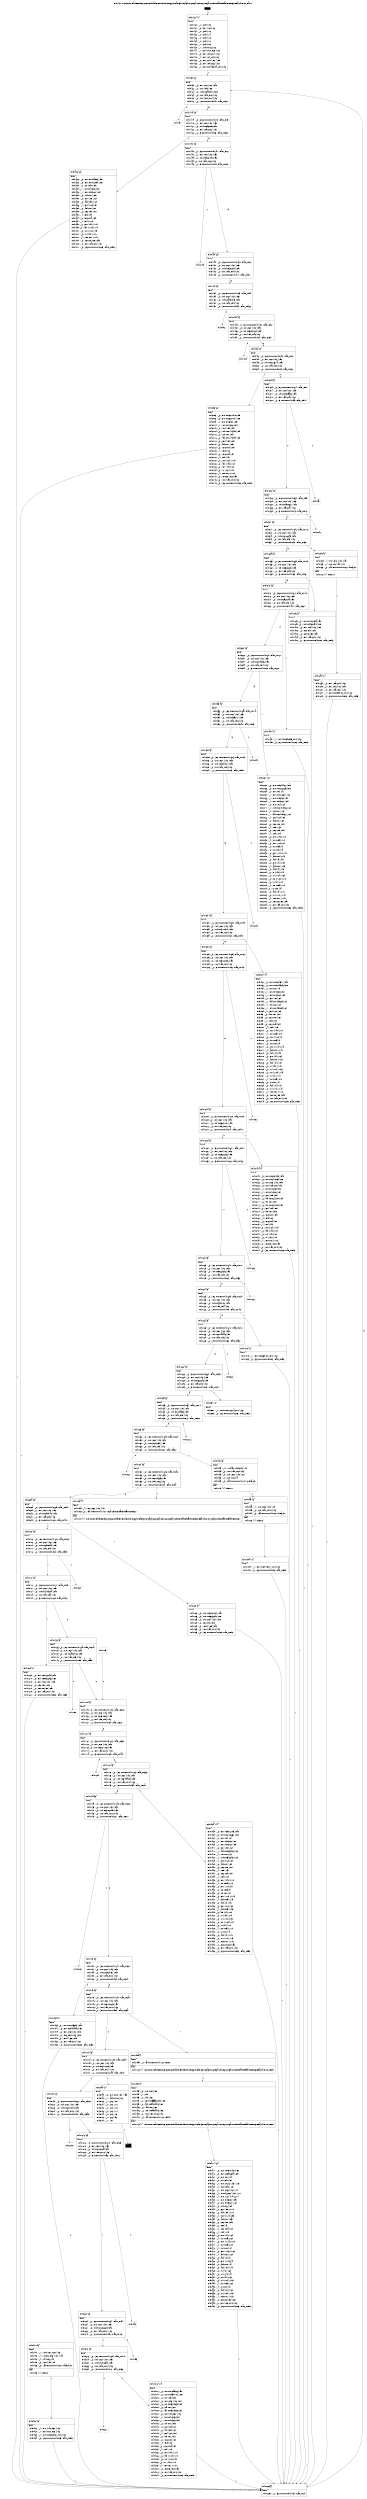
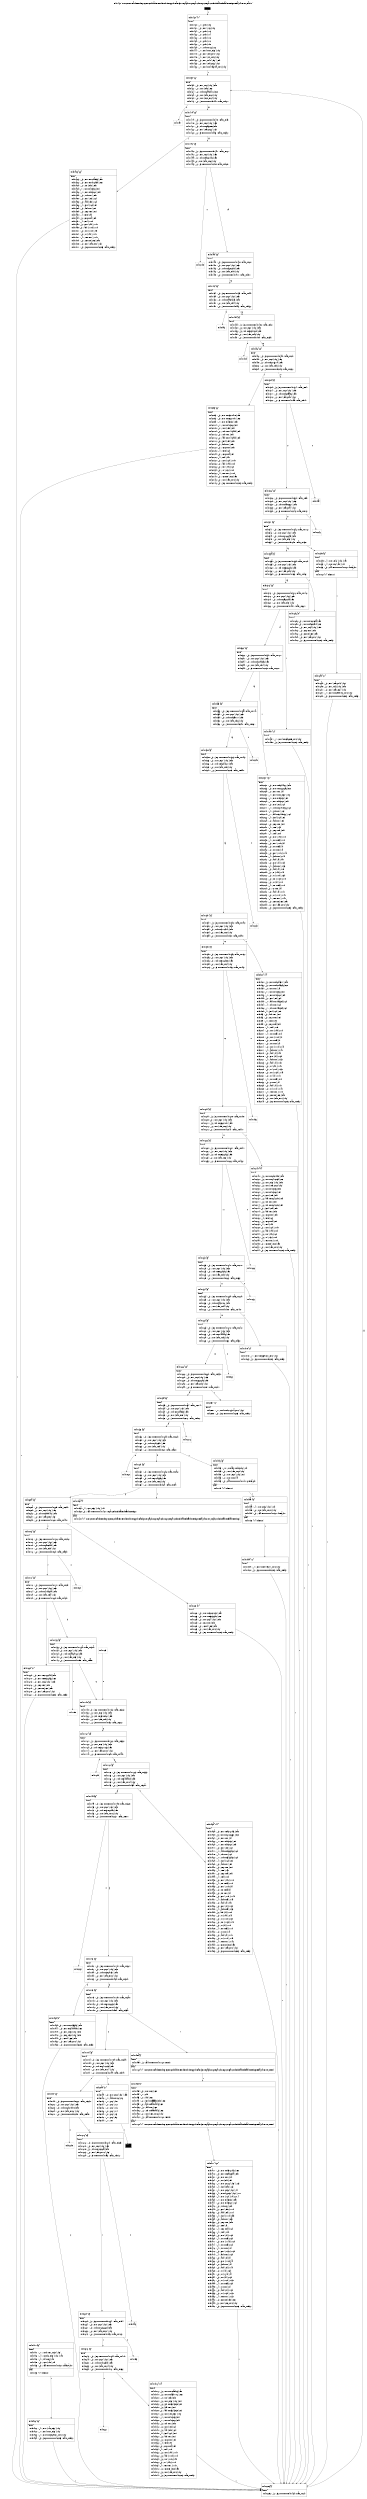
edge "0x4014c4 [25]" -> "0x4014dd [25]": added, label "18"
edge "0x4016b8 [25]" -> "0x4016d1 [25]": added, label "9"
